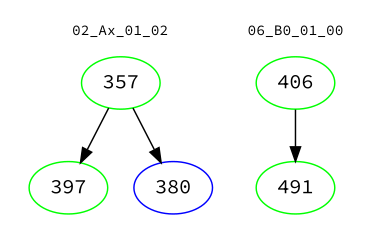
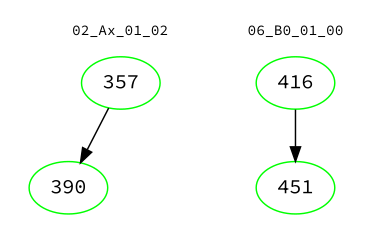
node "406": label "406" -> "416"
node "397": label "397" -> "390"
node "380": removed
node "491": label "491" -> "451"
